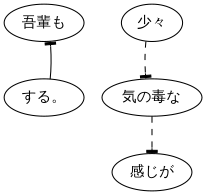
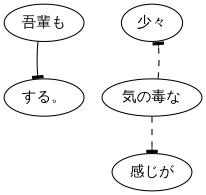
edge "少々" -> "気の毒な": reversed
edge "する。" -> "吾輩も": reversed
